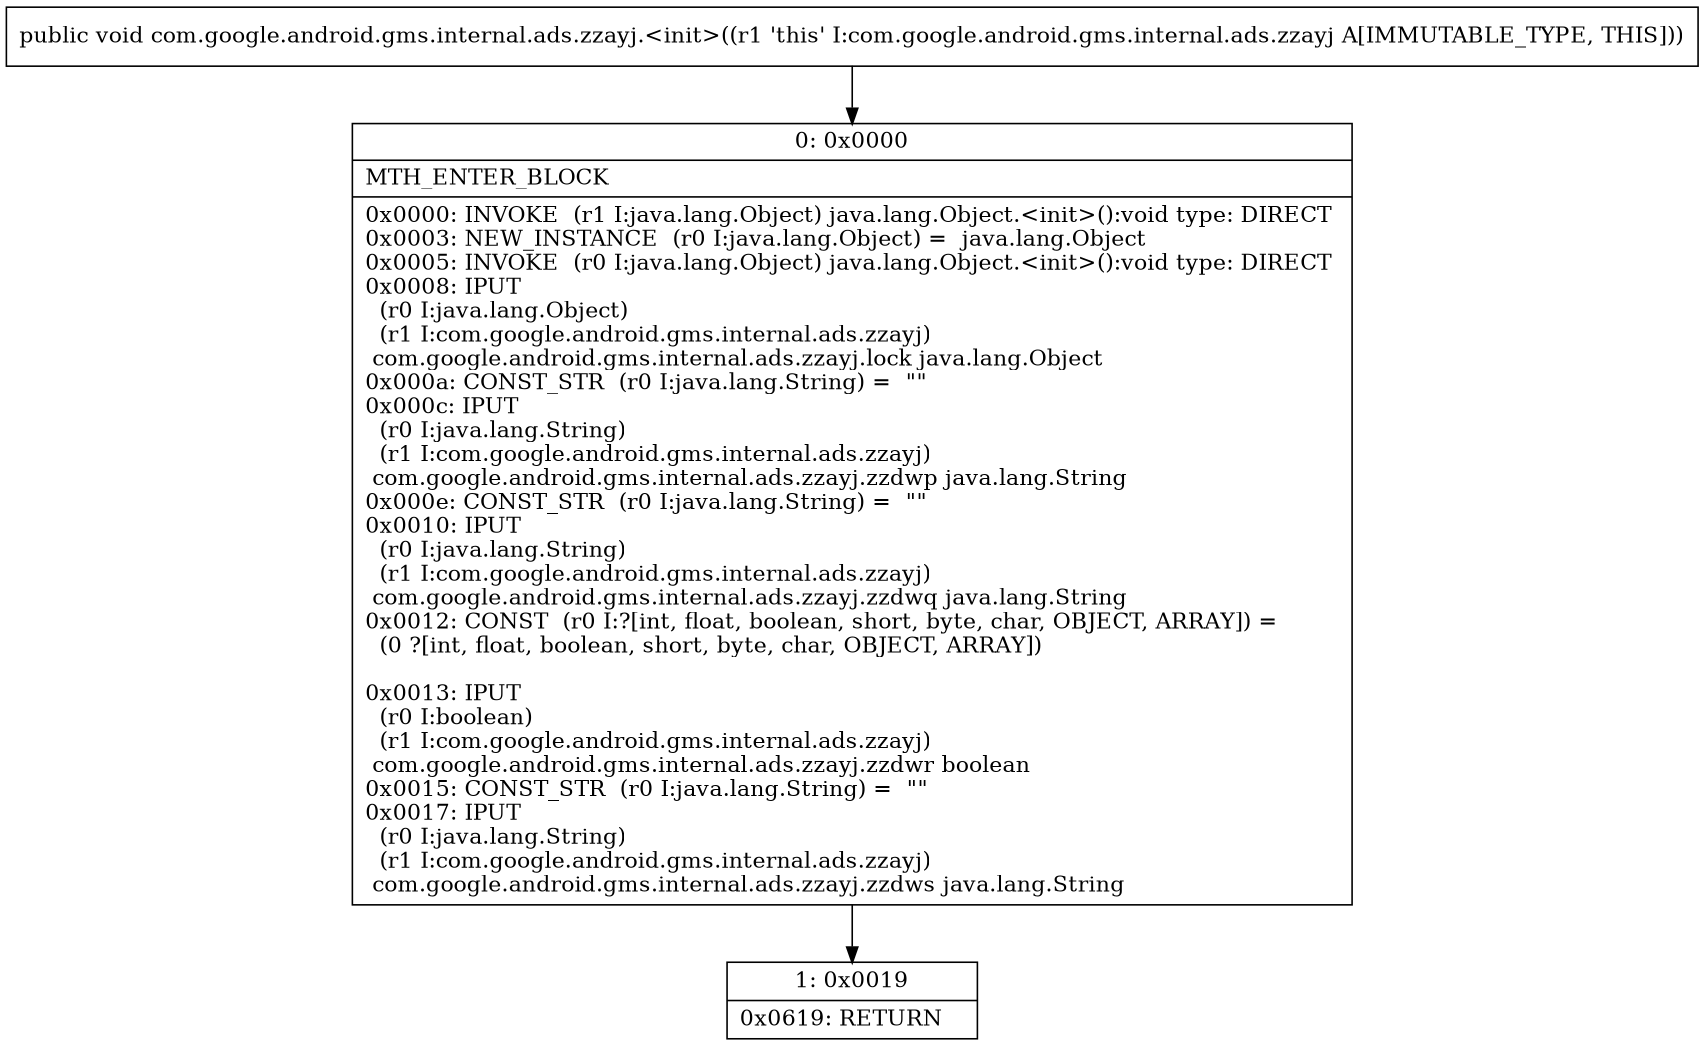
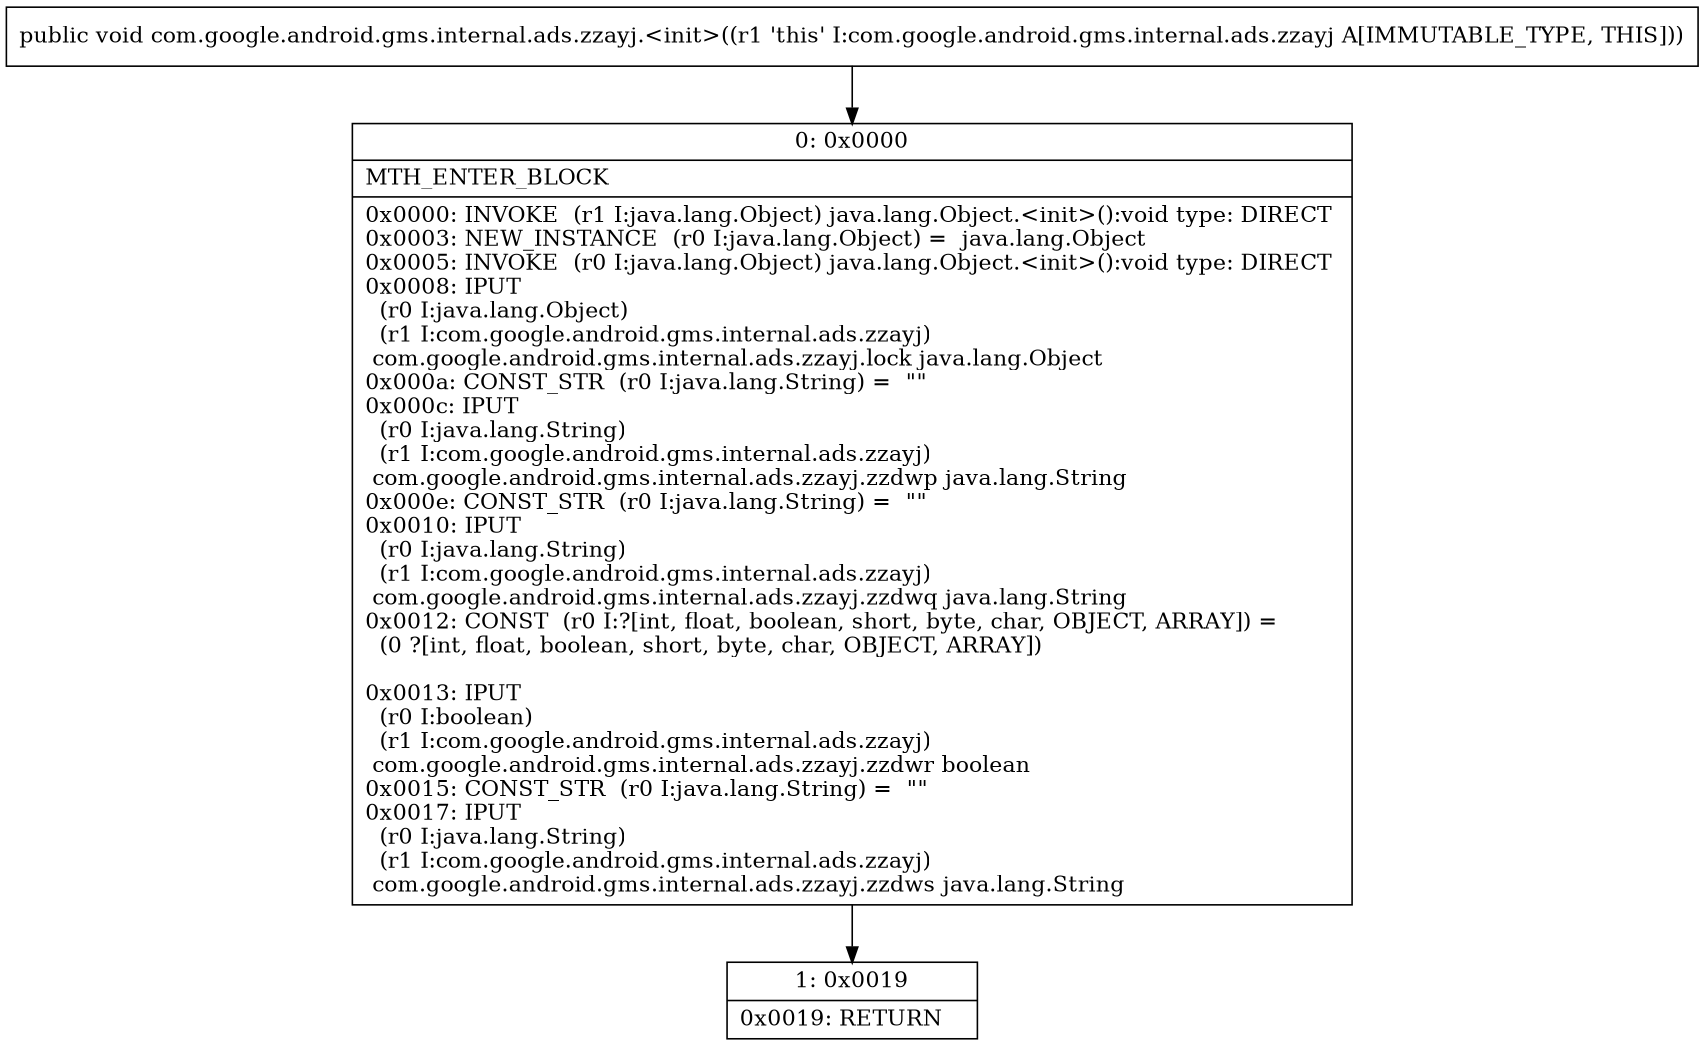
node "1: 0x0019": text "0x0619: RETURN" -> "0x0019: RETURN"
